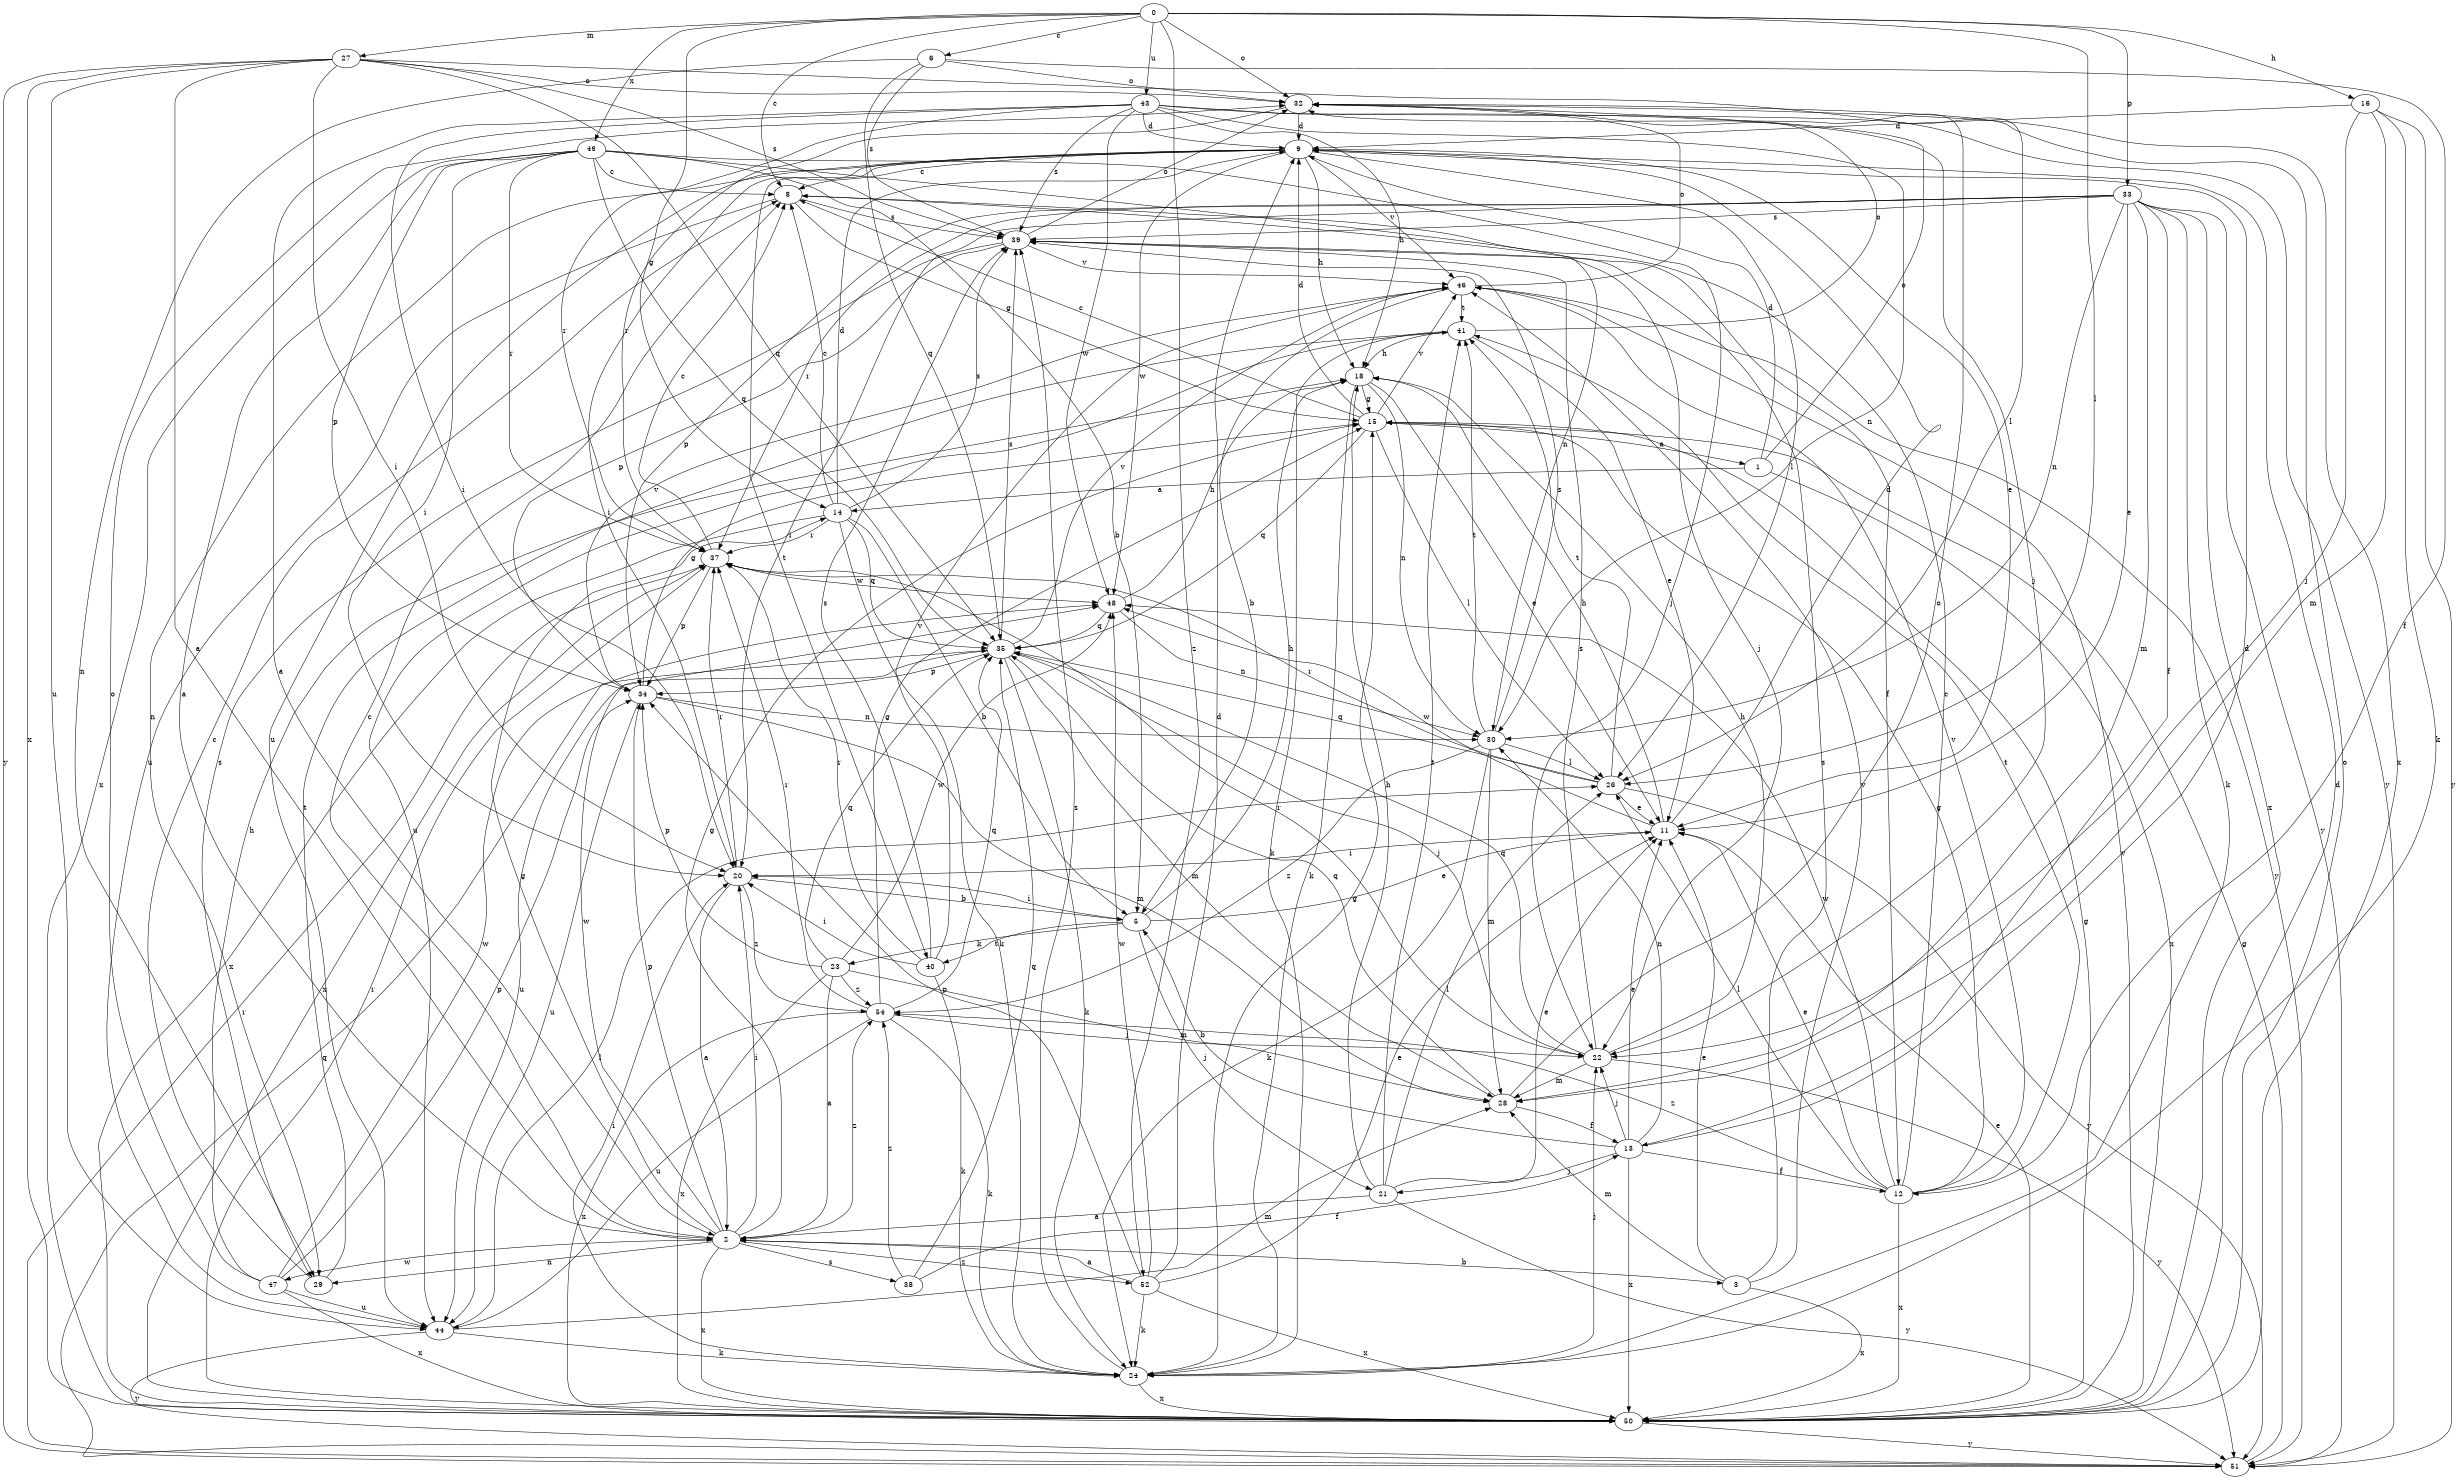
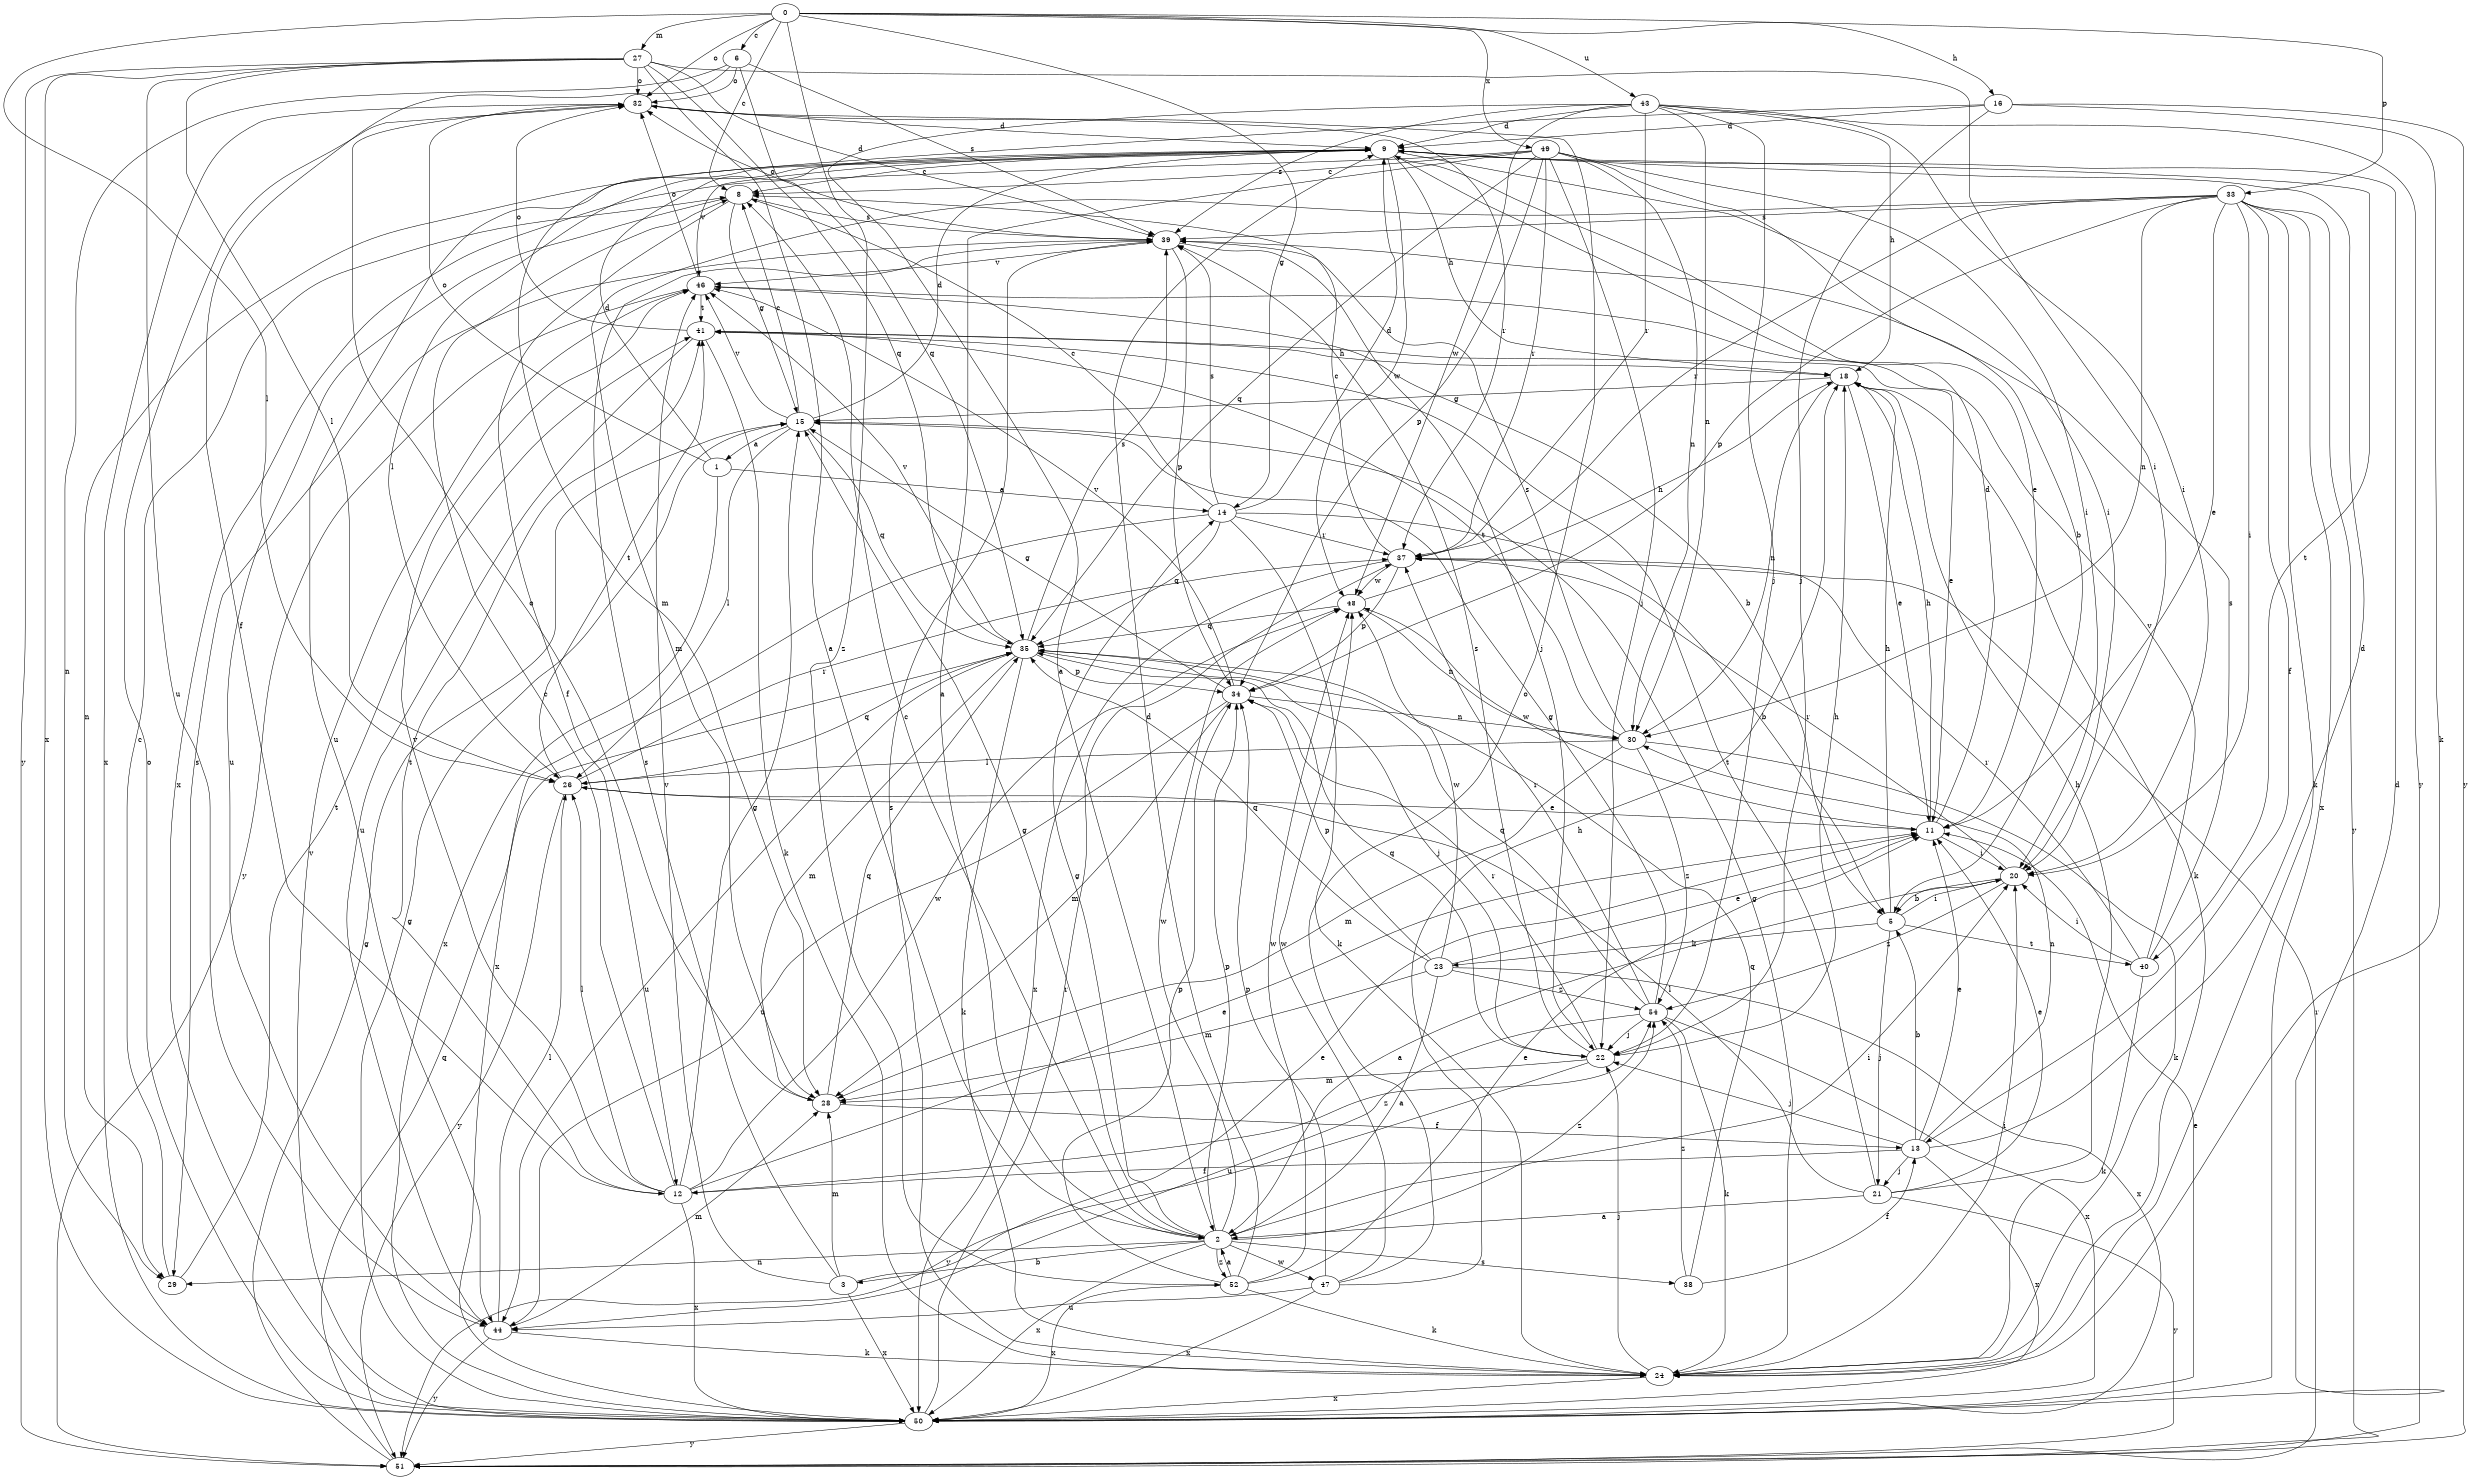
edge "27" -> "39": label "s" -> "d"
edge "22" -> "37": now "22" -> "34"
edge "5" -> "11": now "23" -> "11"
